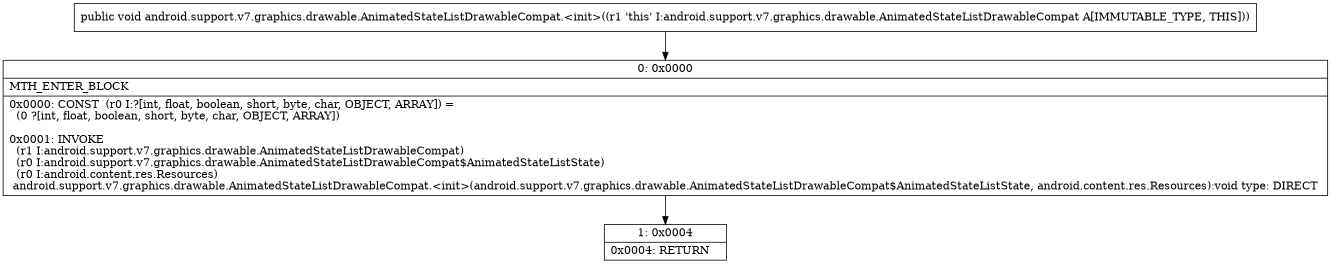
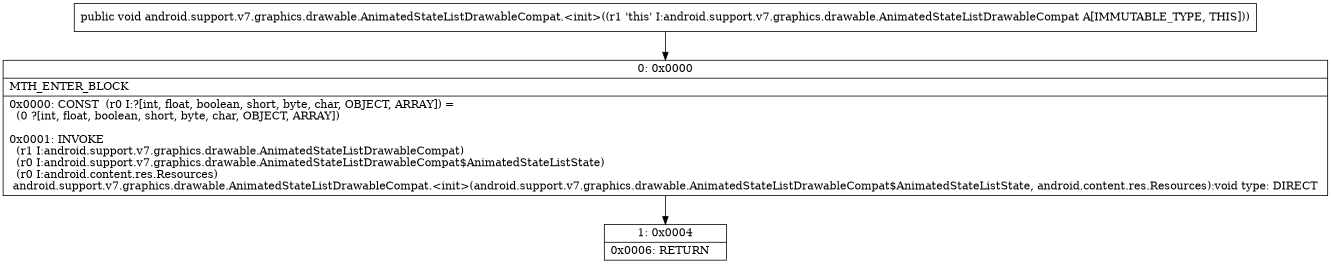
node "1: 0x0004": text "0x0004: RETURN" -> "0x0006: RETURN"
